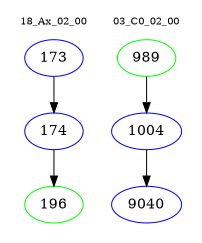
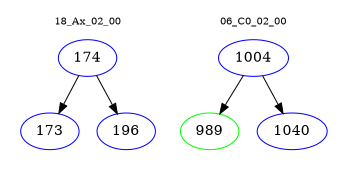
cluster "03_C0_02_00": label "03_C0_02_00" -> "06_C0_02_00"
edge "173" -> "174": reversed
edge "989" -> "1004": reversed
node "196": color green -> blue
node "9040": label "9040" -> "1040"
